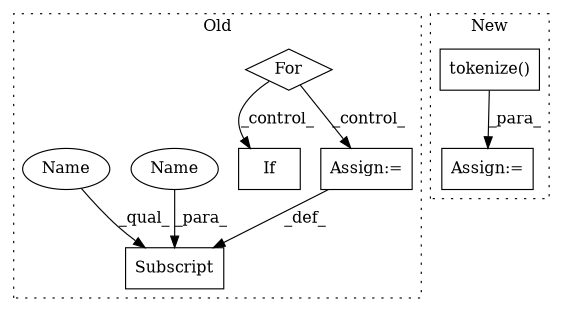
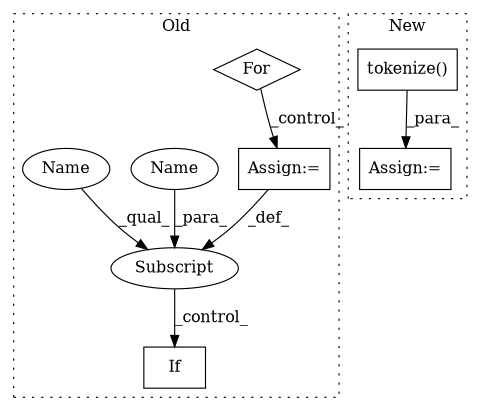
edge "For" -> "If": now "Subscript" -> "If"
node "Subscript": shape box -> ellipse
